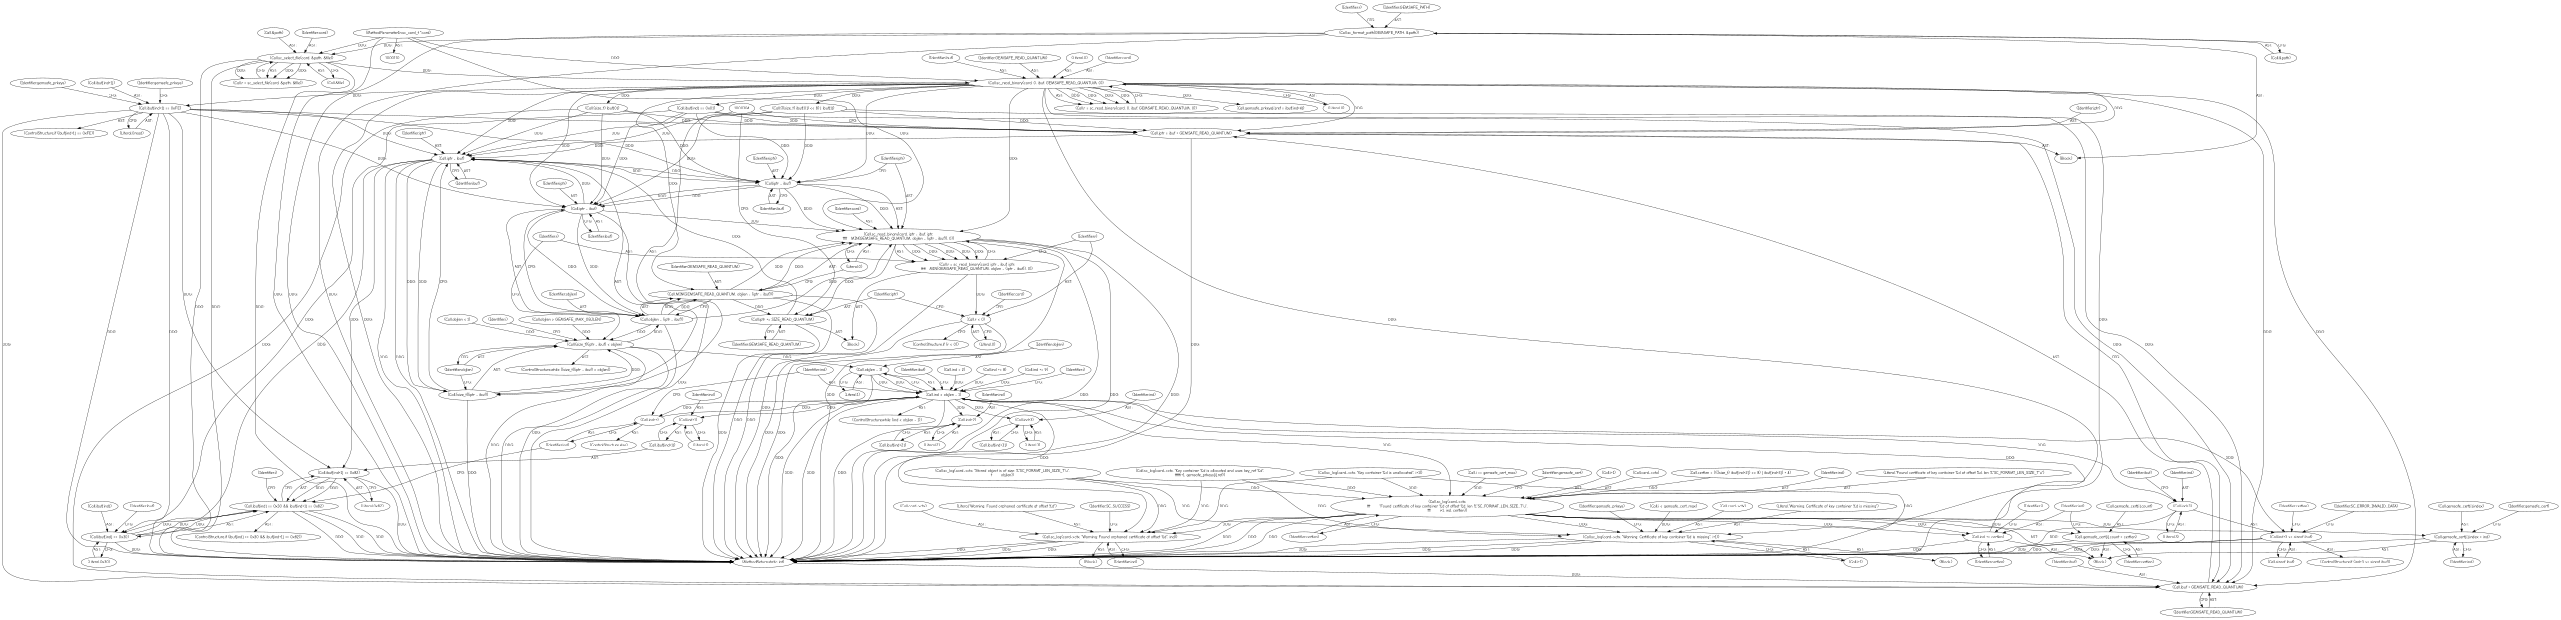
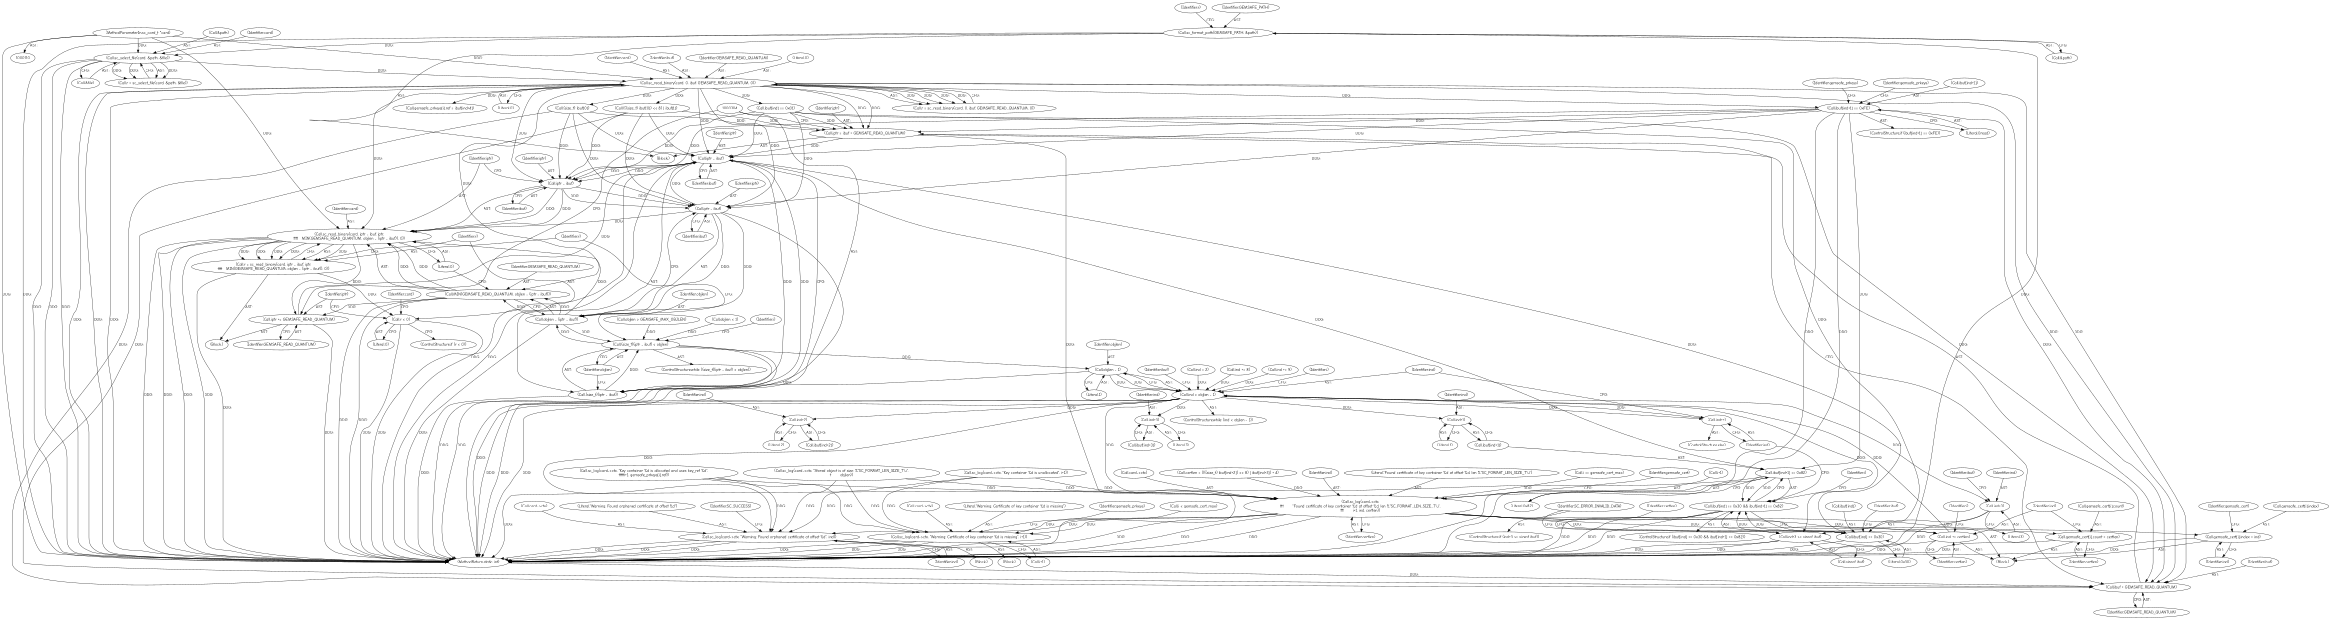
node "(Call,iptr += SIZE_READ_QUANTUM)": label "(Call,iptr += SIZE_READ_QUANTUM)" -> "(Call,iptr += GEMSAFE_READ_QUANTUM)"
edge "(Call,ibuf[ind] == 0x30 && ibuf[ind+1] == 0x82)" -> "(Call,ibuf[ind] == 0x30)": label "DDG: " -> "CFG: "
edge "(Call,ind+3 >= sizeof ibuf)" -> "(ControlStructure,if (ind+3 >= sizeof ibuf))": now "(Identifier,SC_ERROR_INVALID_DATA)" -> "(ControlStructure,if (ind+3 >= sizeof ibuf))"
